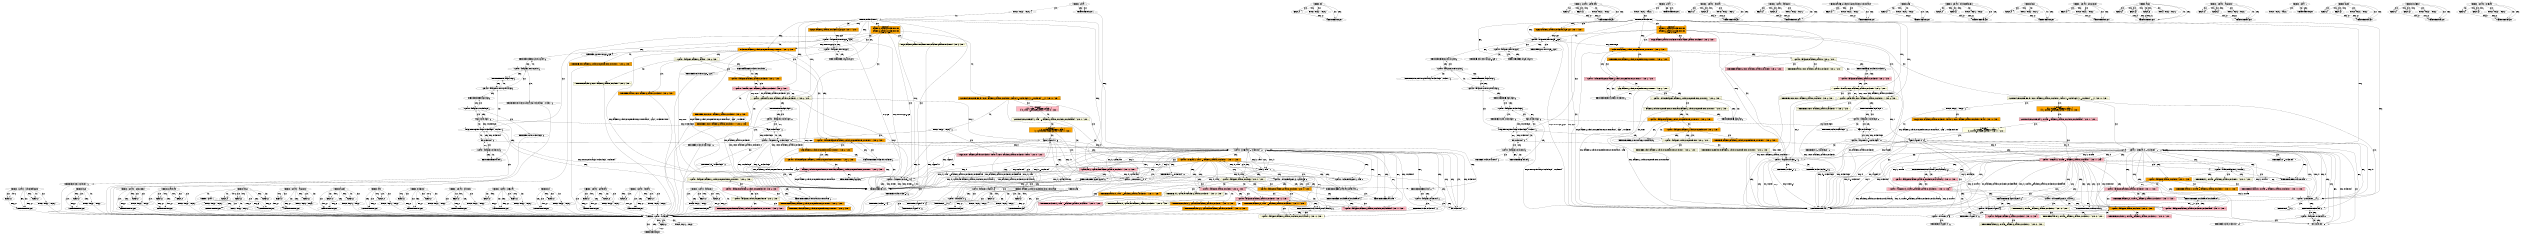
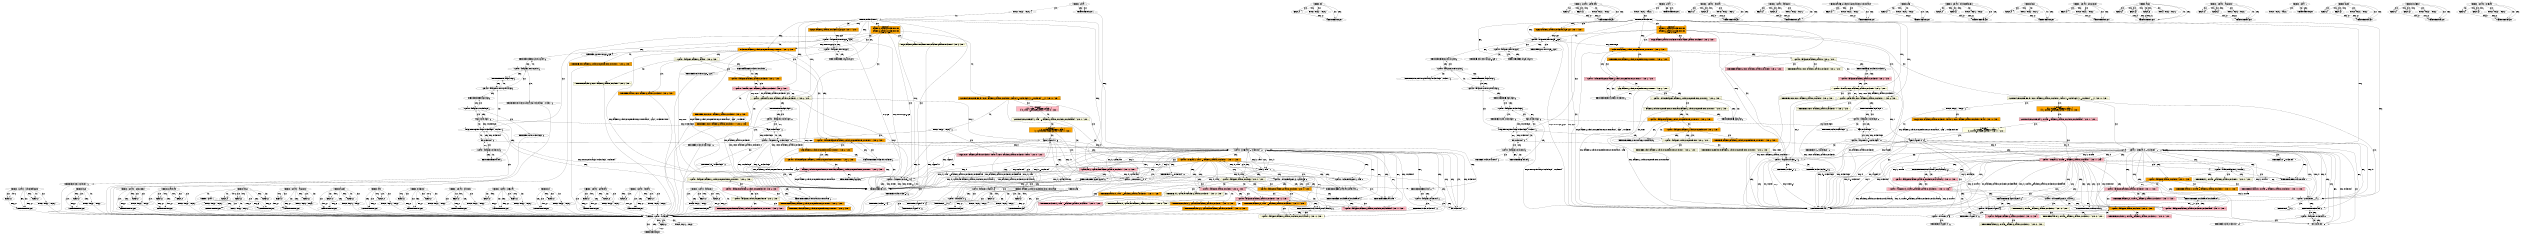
edge "(FIELD_IDENTIFIER,updateState,updateState)" -> "(FIELD_IDENTIFIER,state,state)": now "(<operator>.indirectFieldAccess,it->state)" -> "(FIELD_IDENTIFIER,state,state)"
